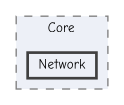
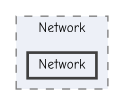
cluster "Core": label "Core" -> "Network"
